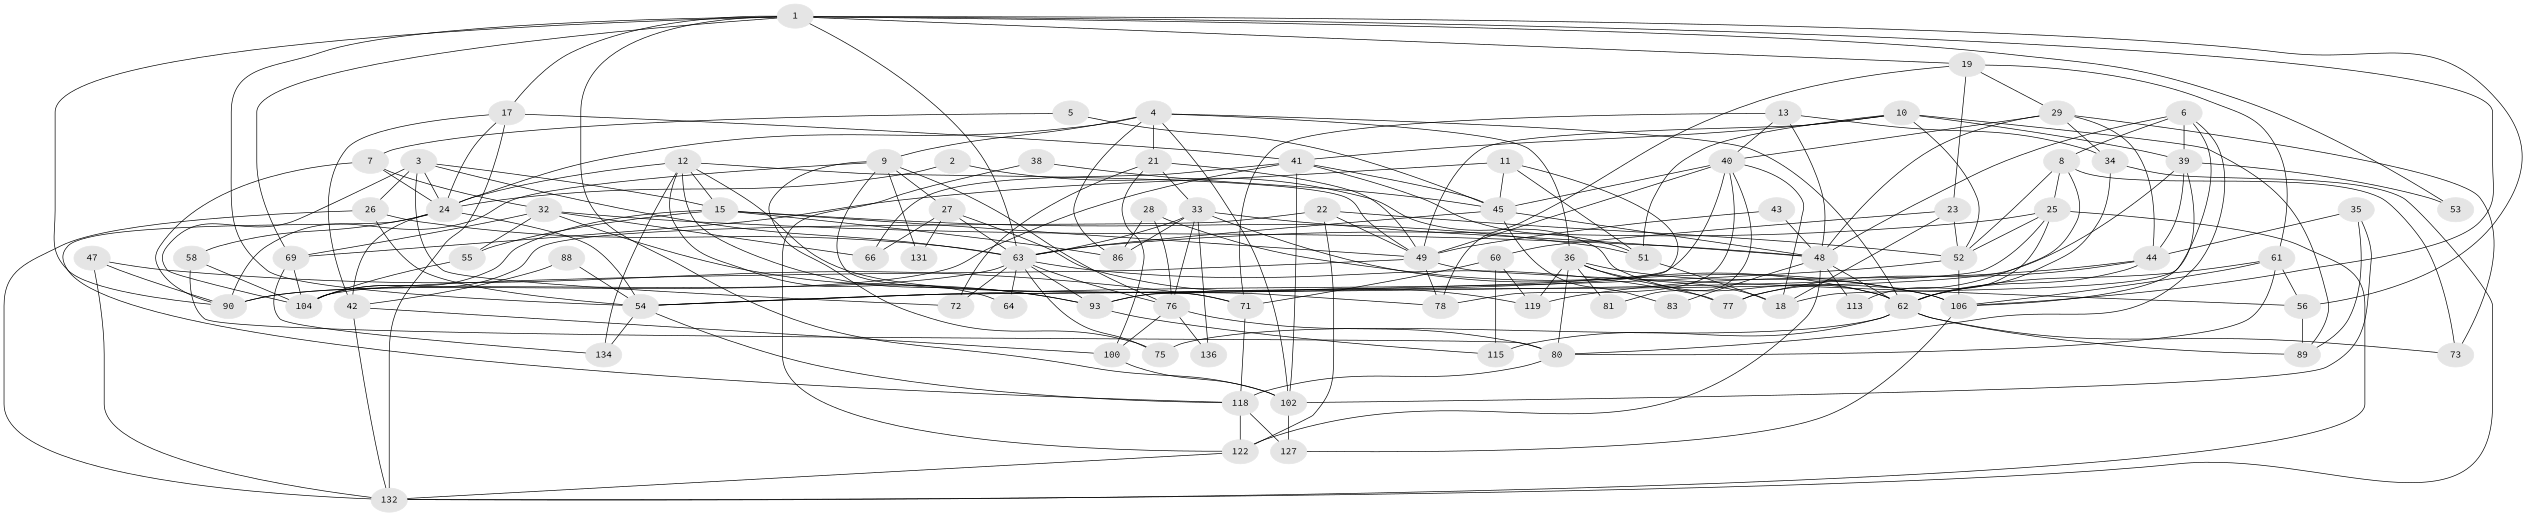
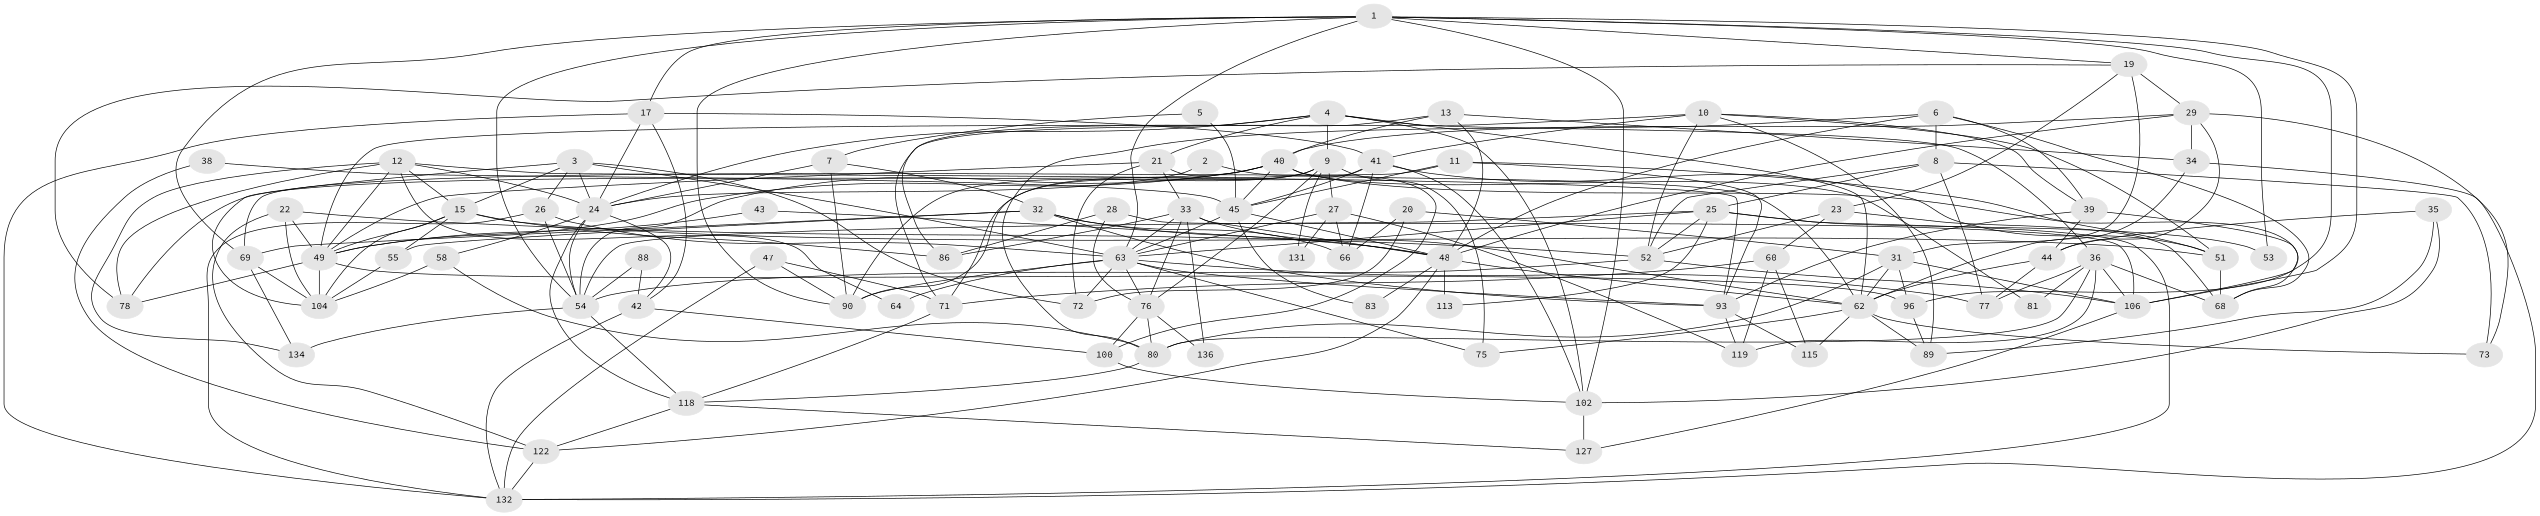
edge "39" -- "53": now "25" -- "53"
node "20": added
node "61": label "61" -> "31"
edge "44" -- "119": now "93" -- "119"
node "18": label "18" -> "68"
node "56": label "56" -> "96"
